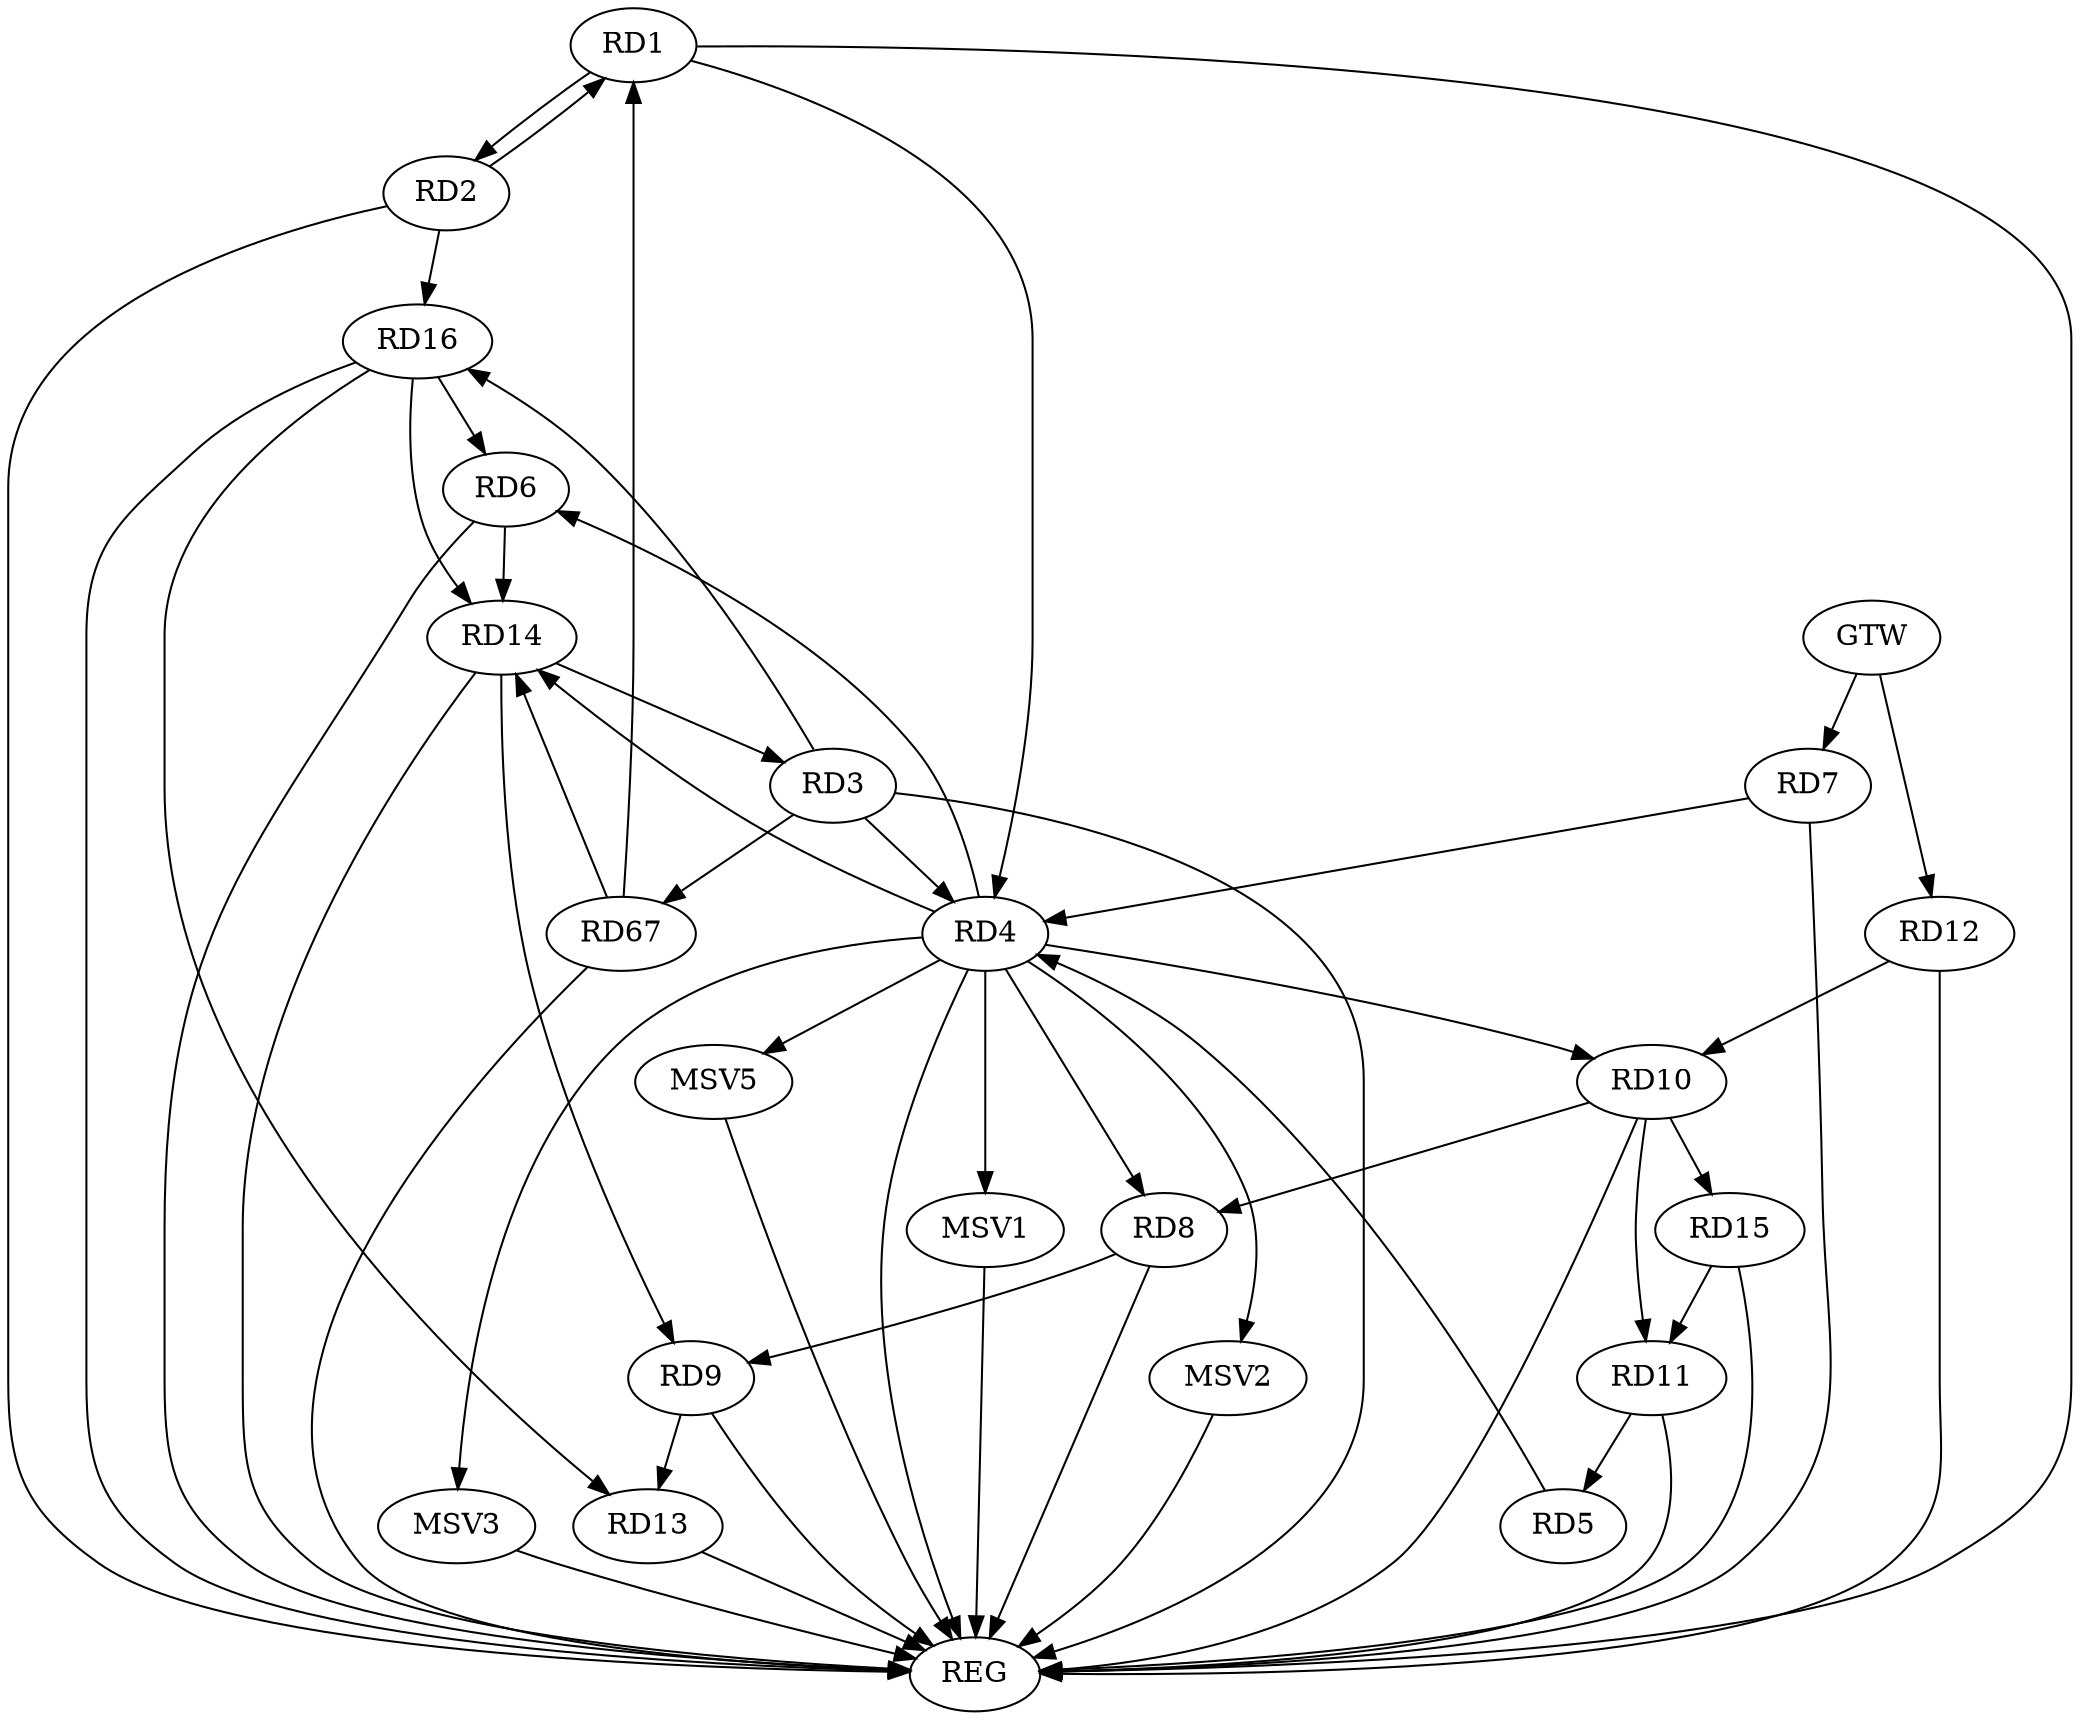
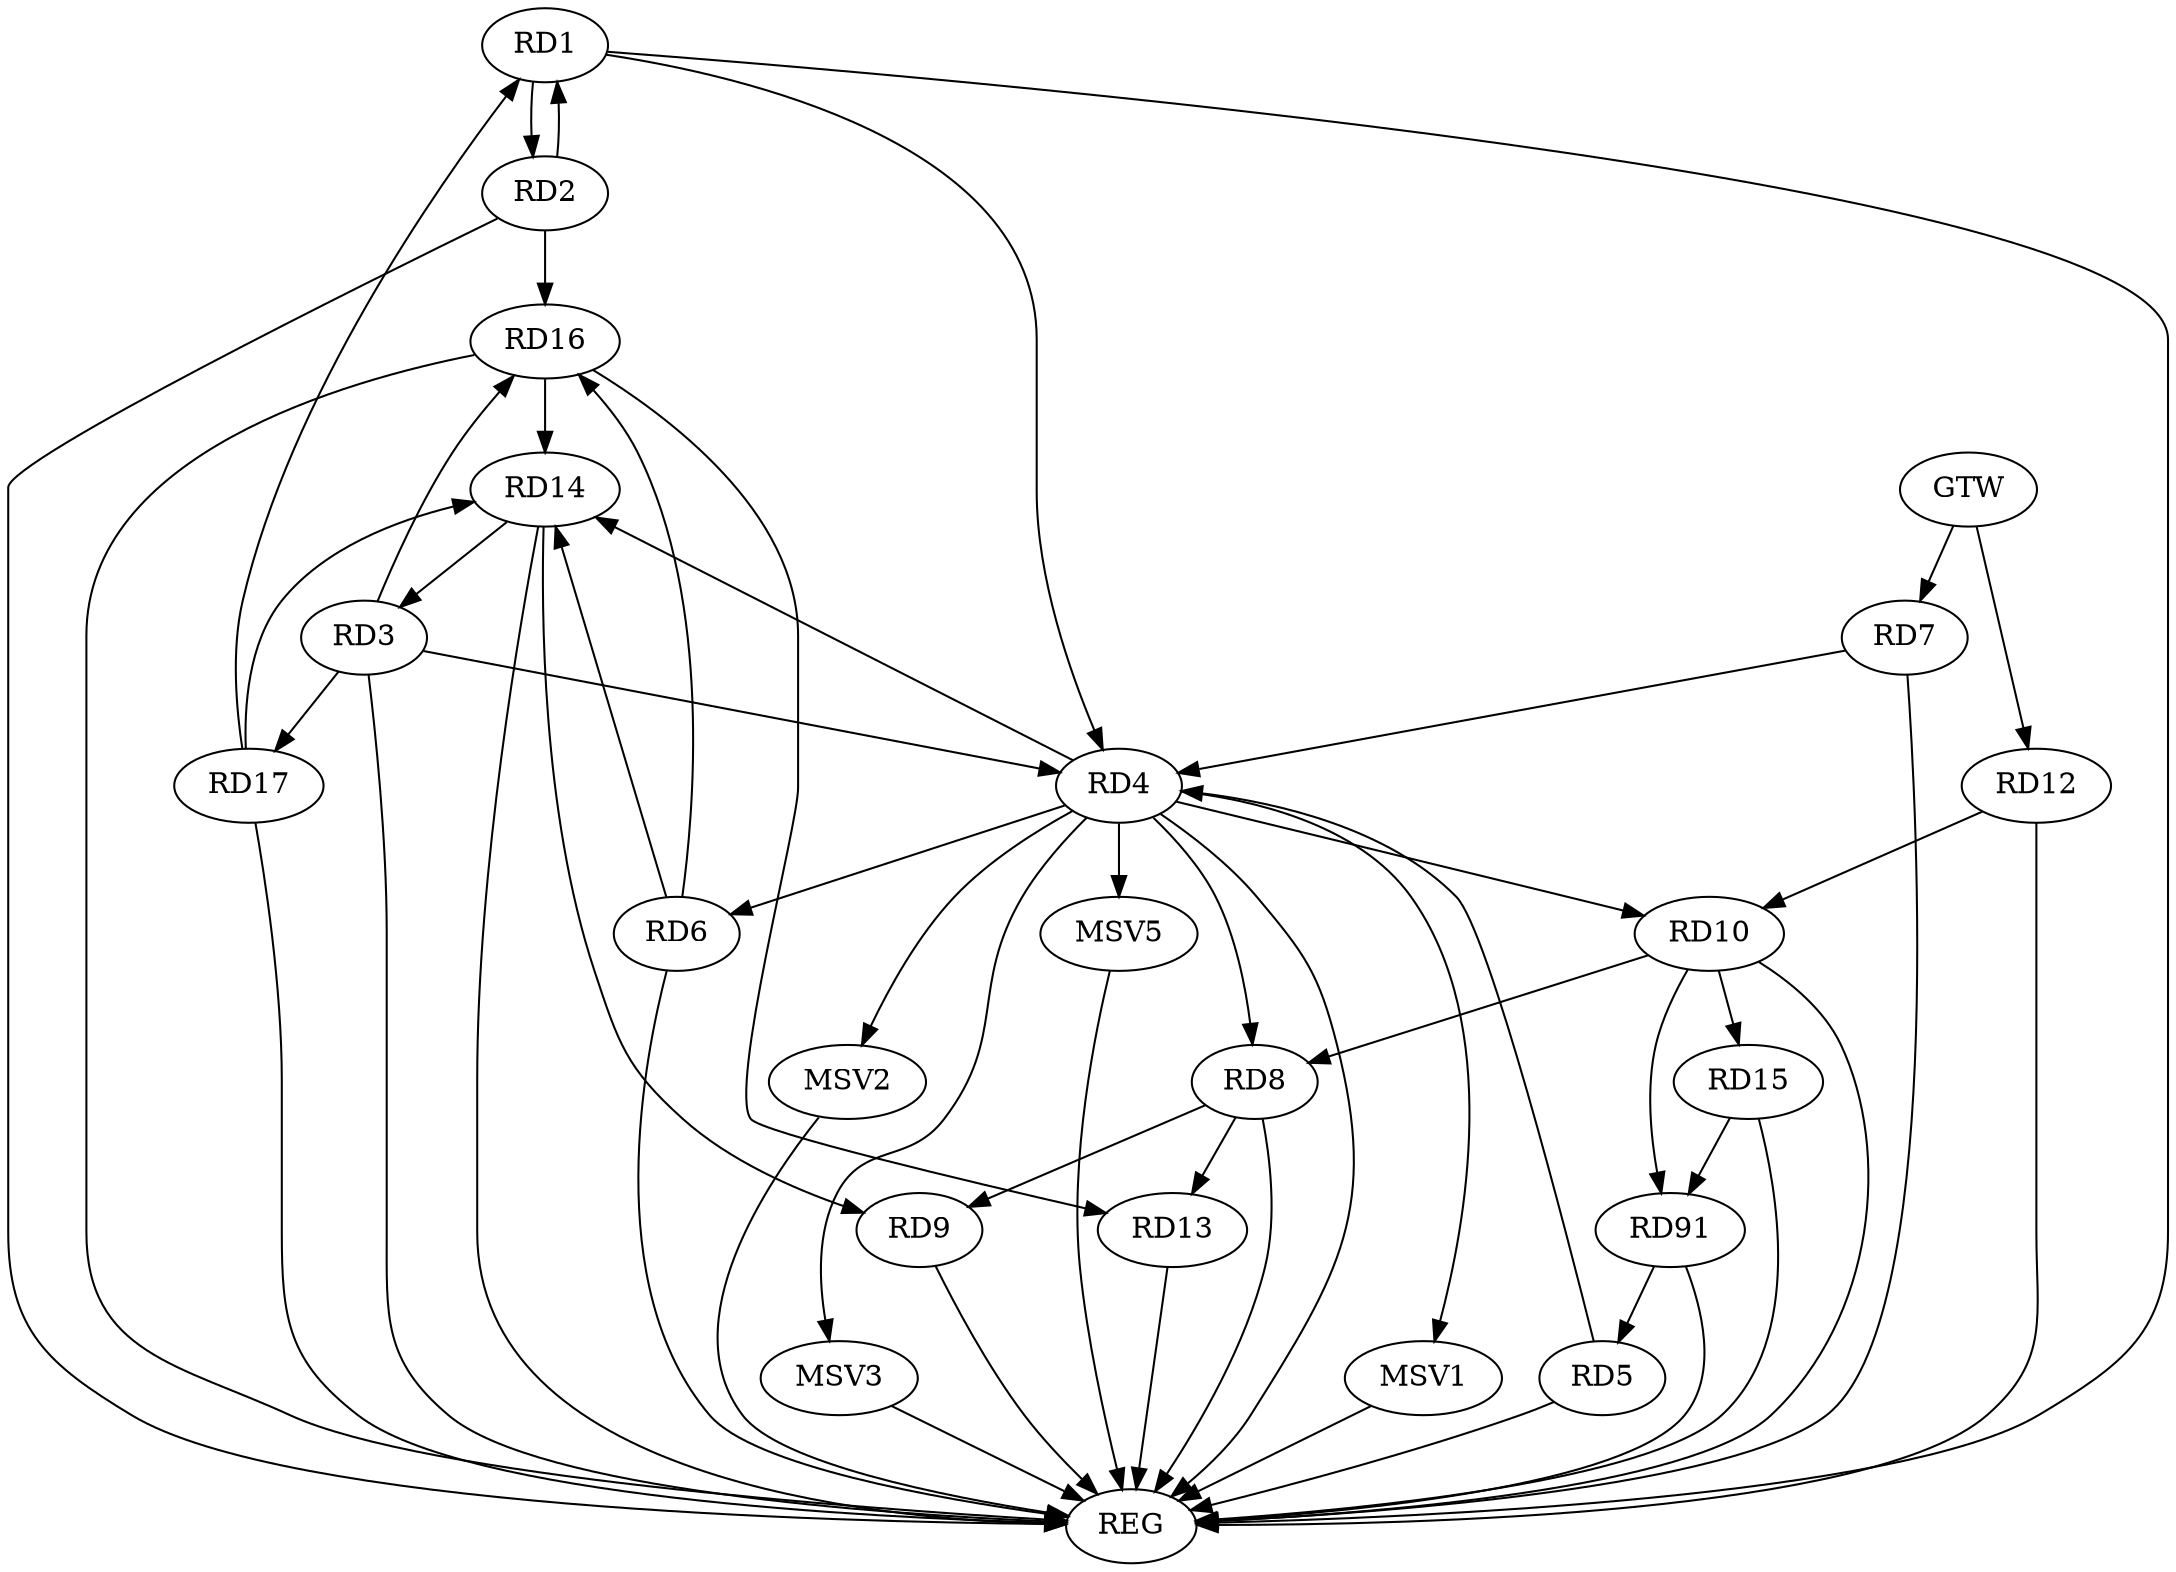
edge "RD16" -> "RD6": reversed
node "RD67": label "RD67" -> "RD17"
node "RD11": label "RD11" -> "RD91"
edge "RD9" -> "RD13": now "RD8" -> "RD13"
edge "RD5" -> "REG": added
